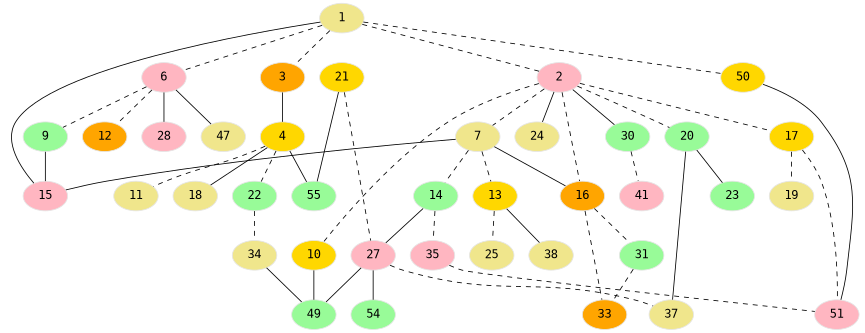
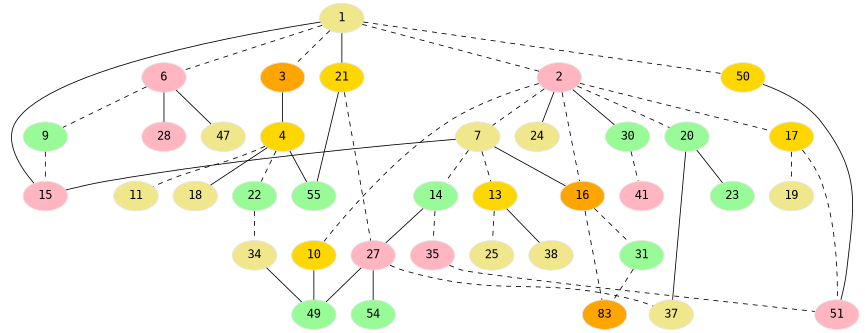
edge "1" -- "21": added
node "12": removed
edge "9" -- "15": style solid -> dashed
node "33": label "33" -> "83"
